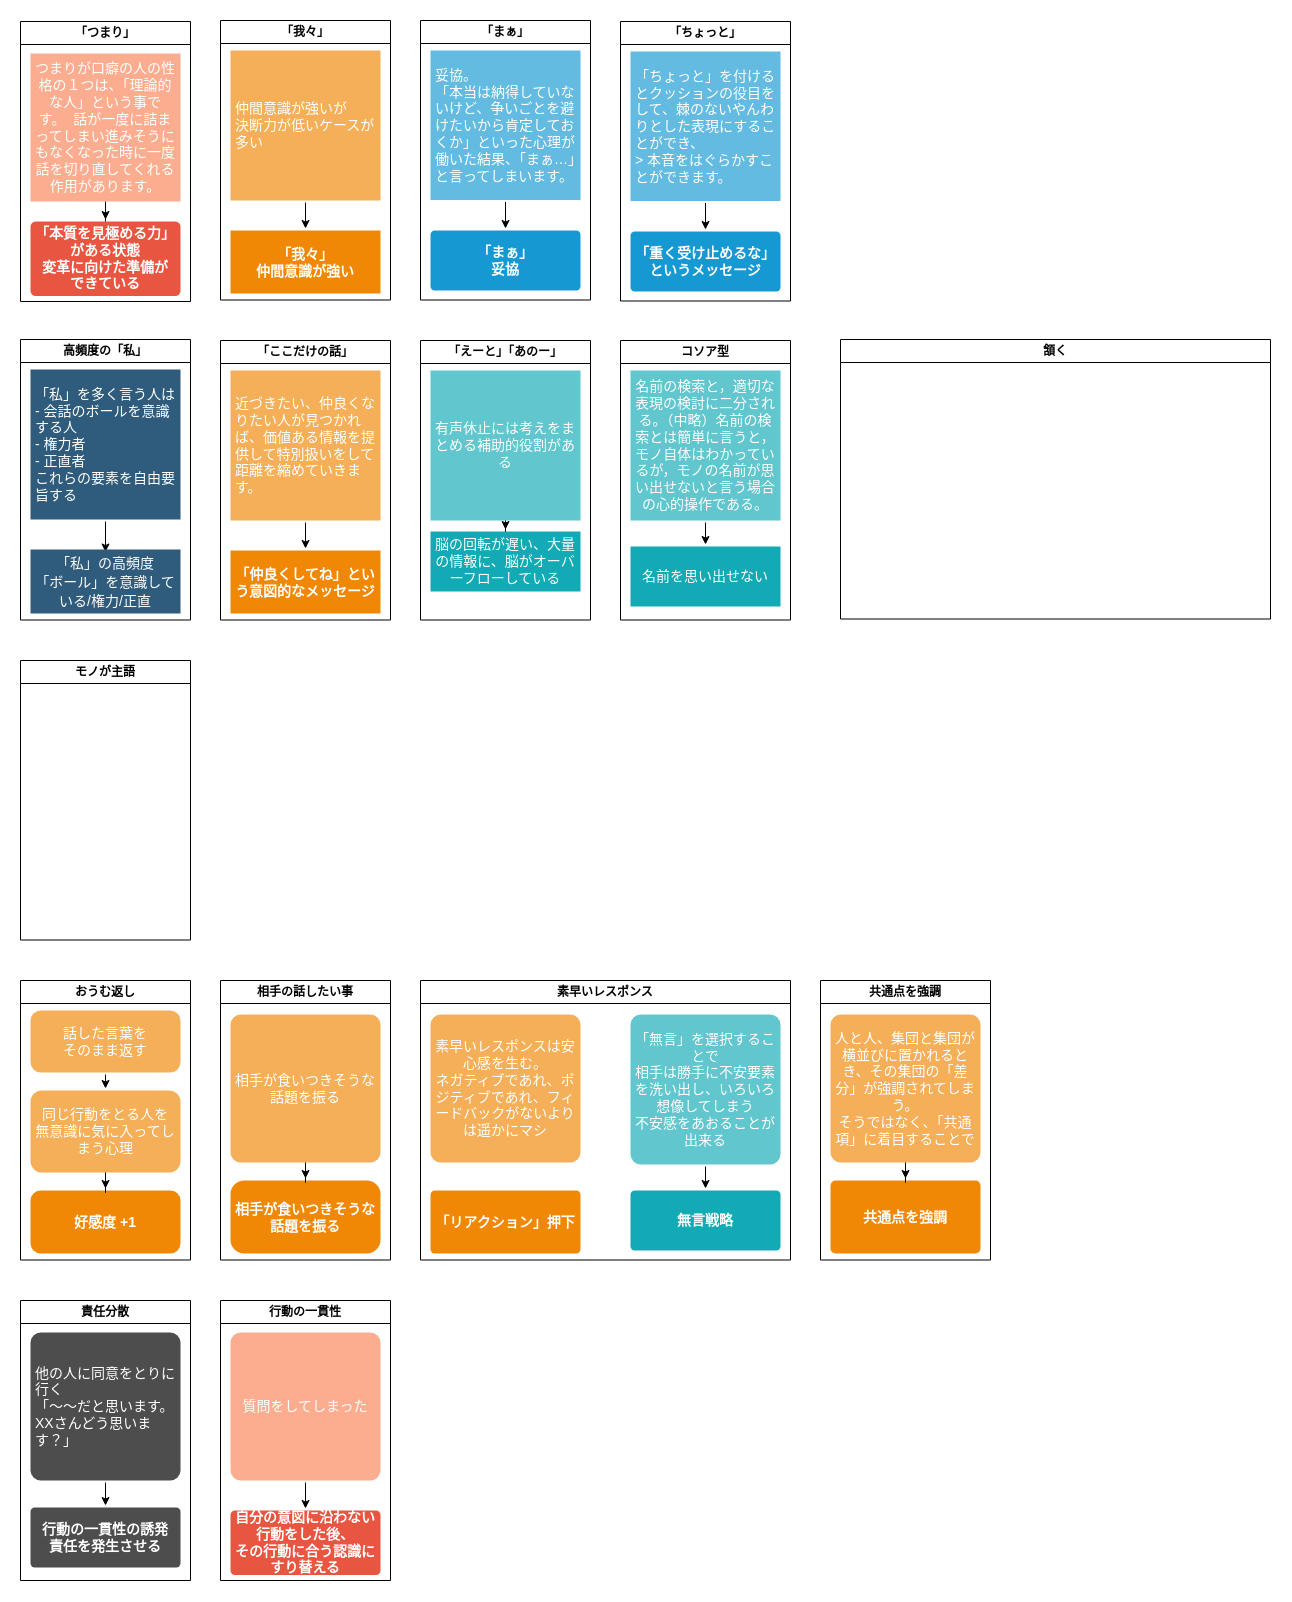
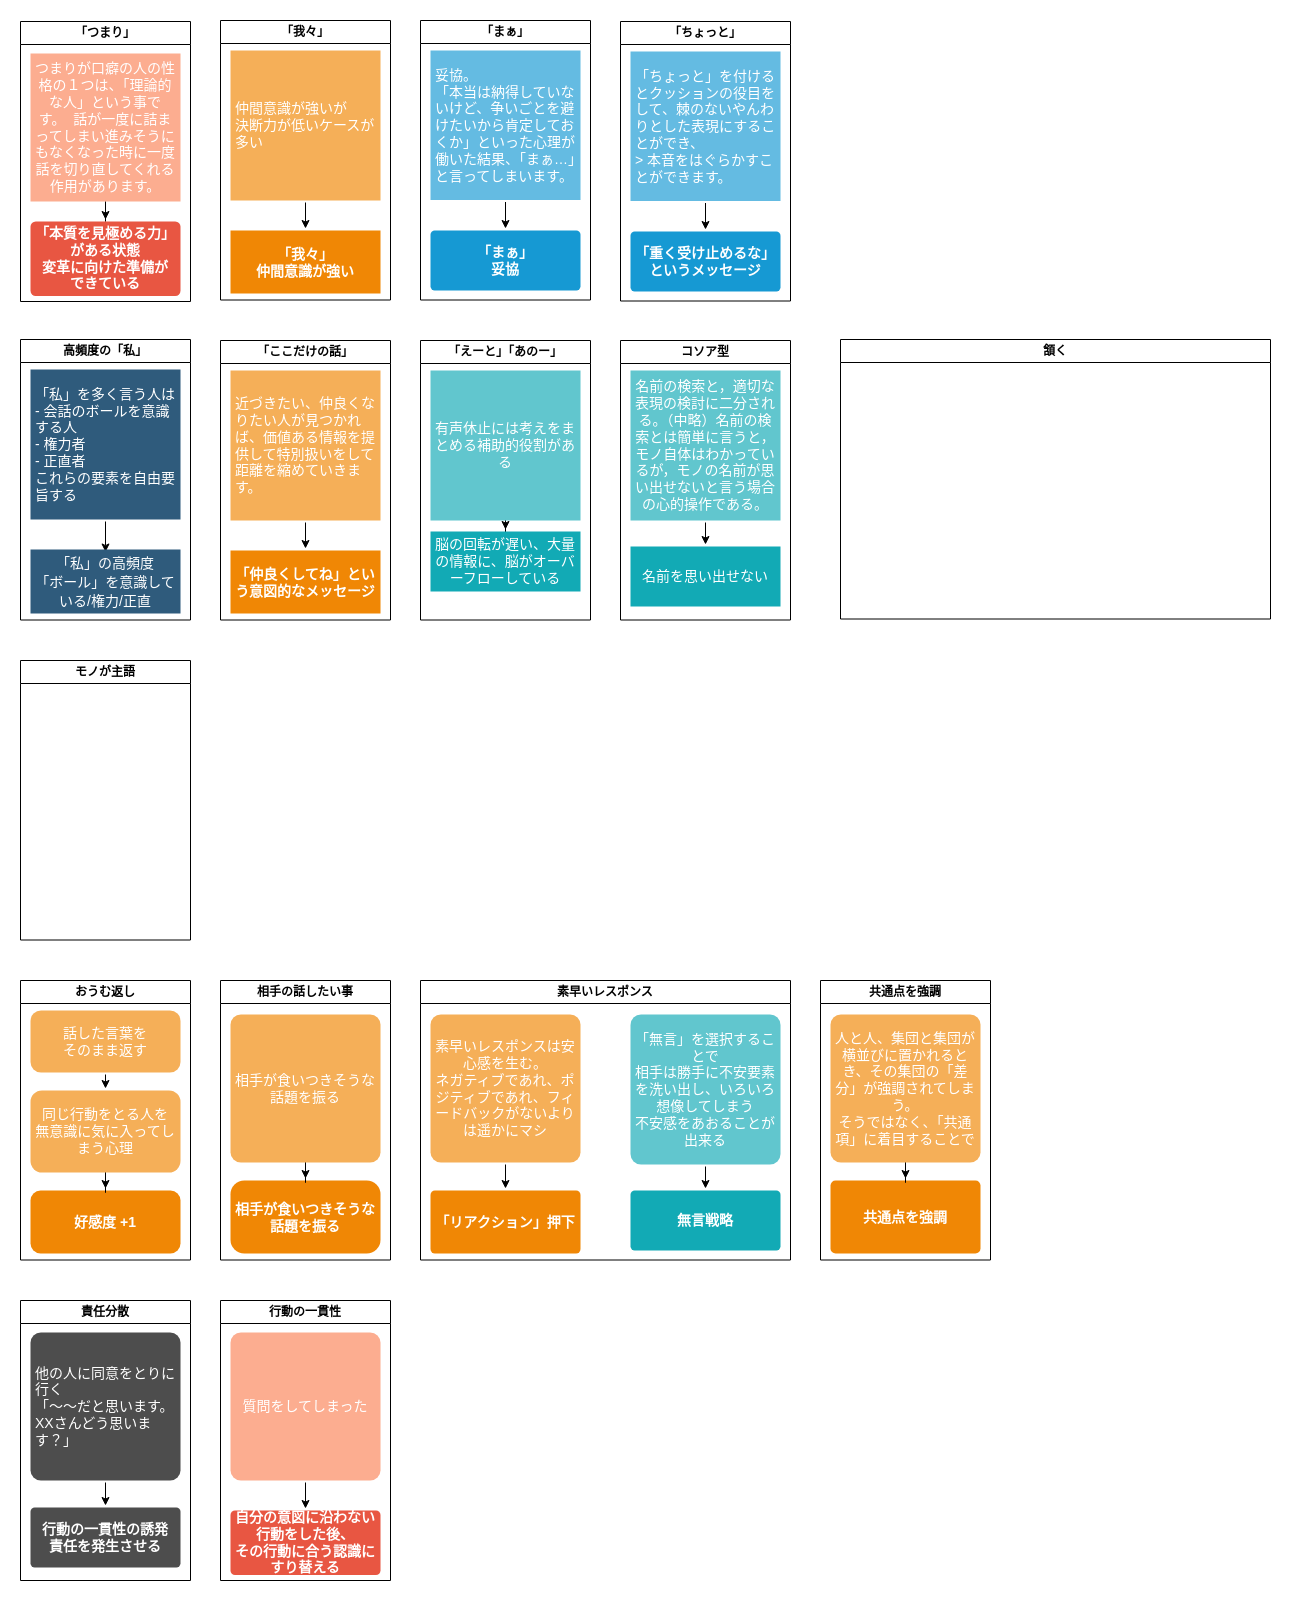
edge "素早いレスポンスは安心感を生む。 ネガティブであれ、ポジティブであれ、フィードバックがないよりは遥かにマシ" -> "「リアクション」押下": added
